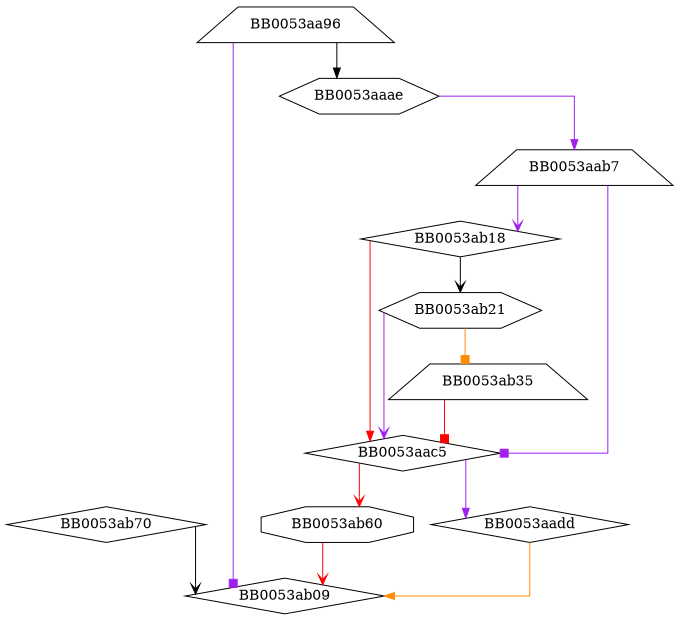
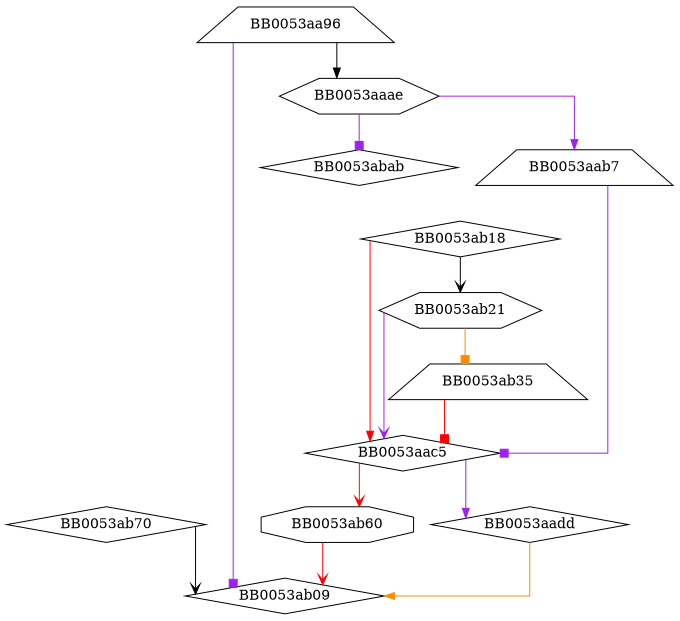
node "BB0053abab": added
edge "BB0053aab7" -> "BB0053ab18": removed
